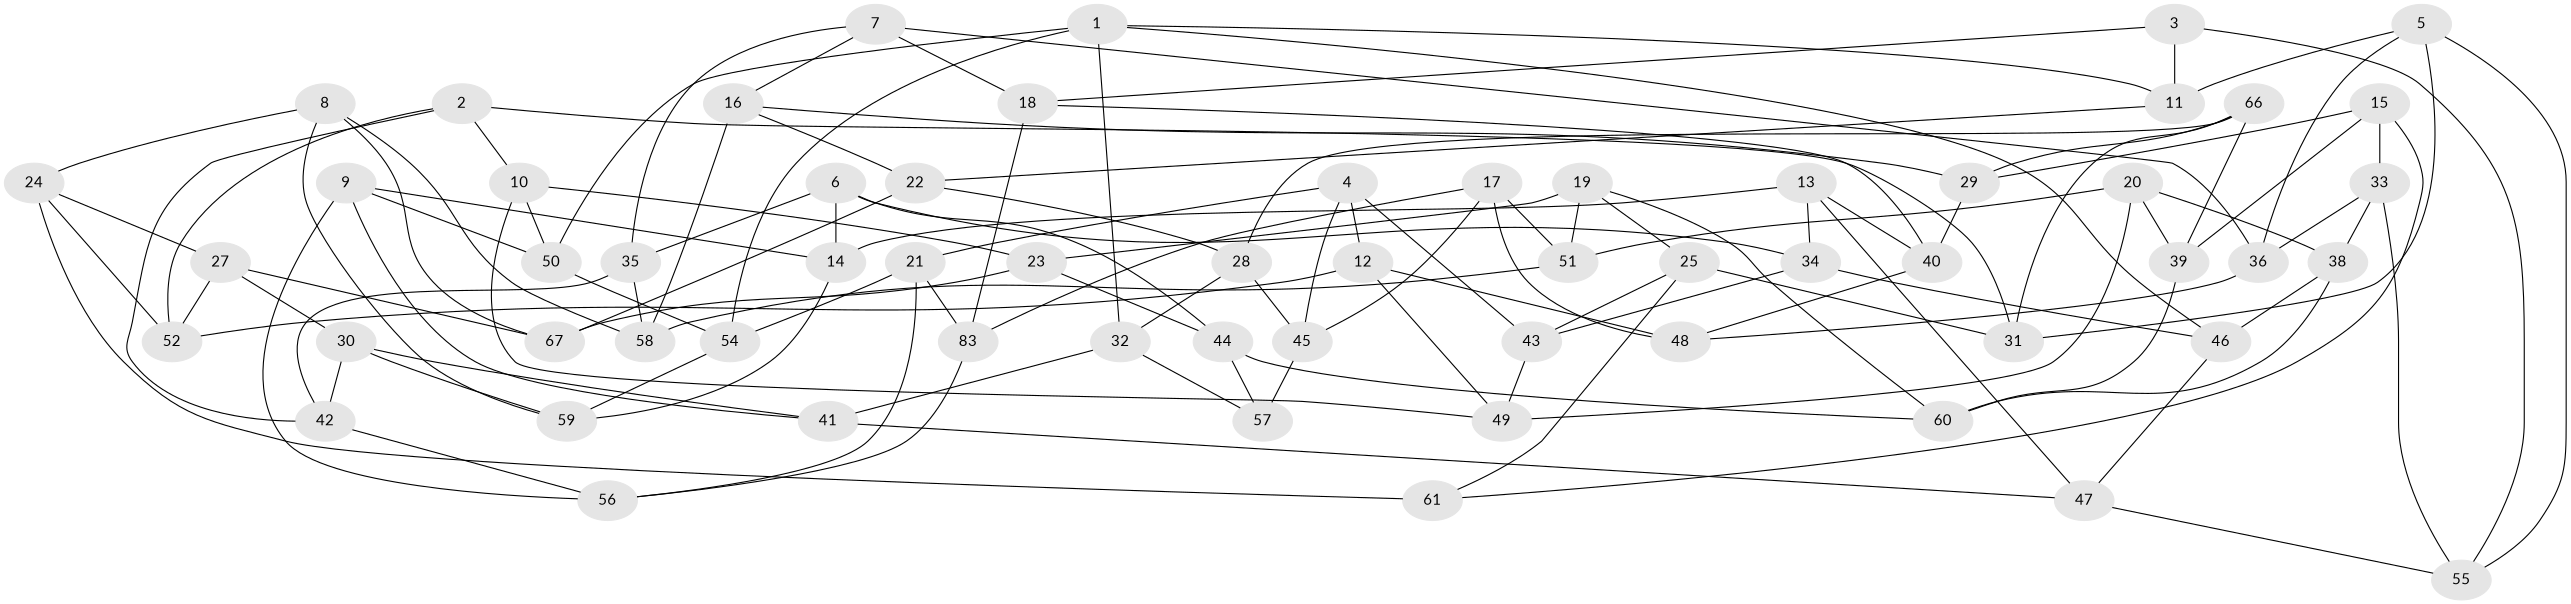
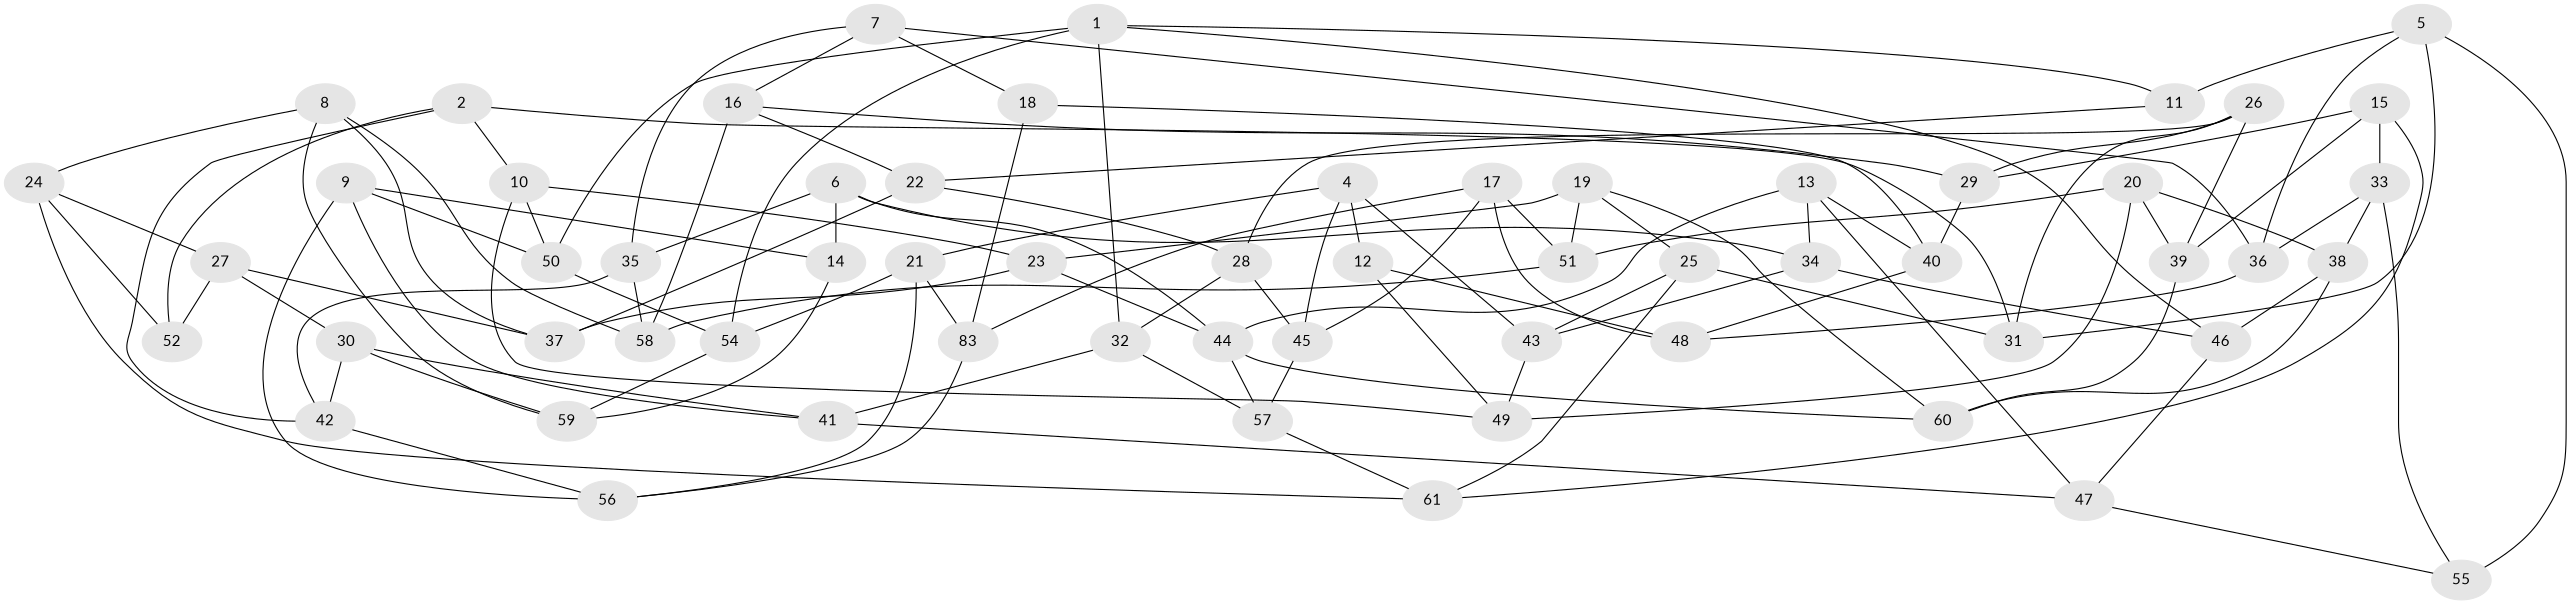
node "3": removed
node "66": label "66" -> "26"
edge "13" -- "14": now "13" -- "44"
edge "12" -- "52": removed
node "67": label "67" -> "37"
edge "57" -- "61": added
